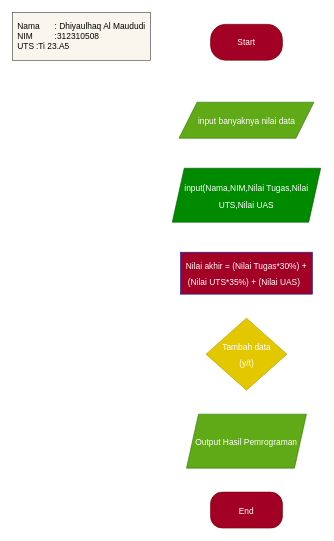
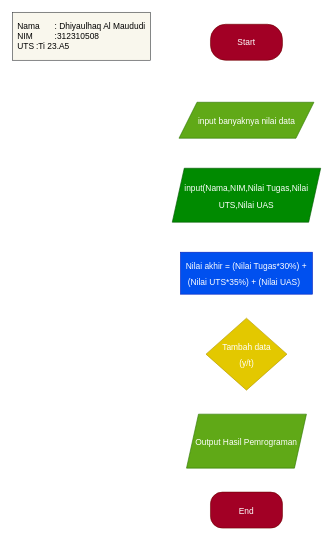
node "Nilai akhir = (Nilai Tugas*30%) + (Nilai UTS*35%) + (Nilai UAS)": fillcolor #a20025 -> #0050ef
